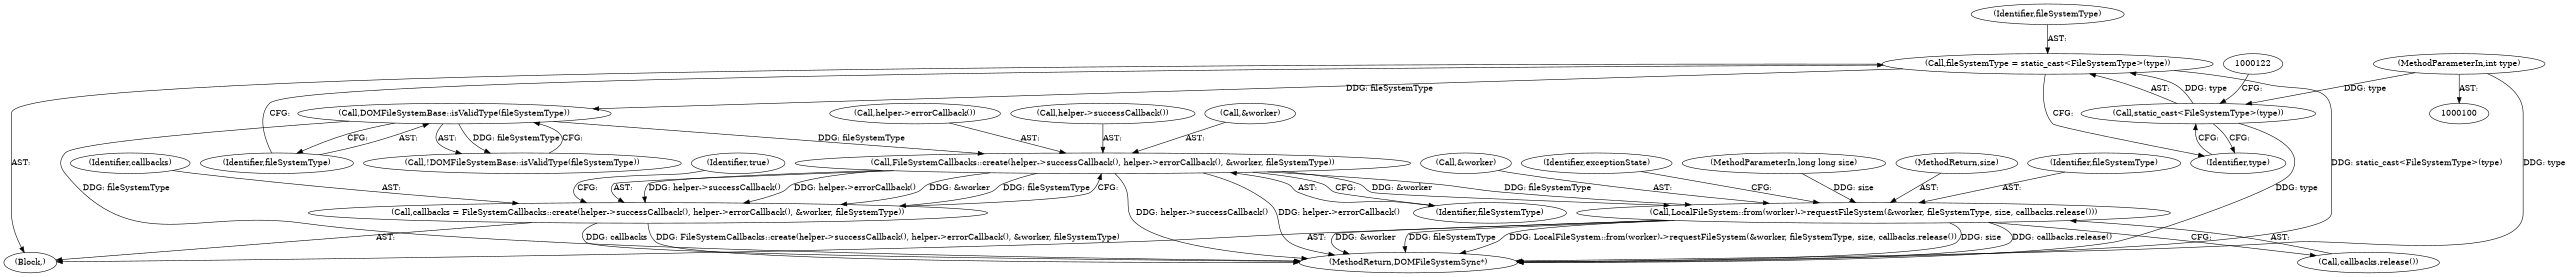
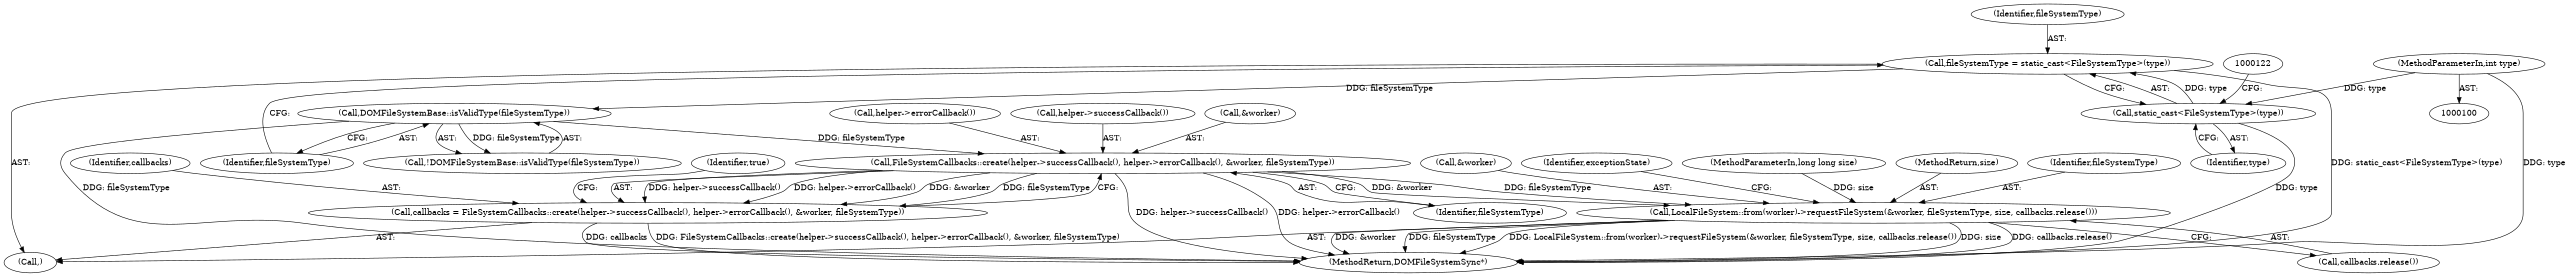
edge "(Call,fileSystemType = static_cast<FileSystemType>(type))" -> "(Identifier,type)": now "(Call,fileSystemType = static_cast<FileSystemType>(type))" -> "(Call,static_cast<FileSystemType>(type))"
edge "(Call,!DOMFileSystemBase::isValidType(fileSystemType))" -> "(Call,DOMFileSystemBase::isValidType(fileSystemType))": label "CFG: " -> "AST: "
edge "(Call,static_cast<FileSystemType>(type))" -> "(Identifier,type)": label "CFG: " -> "AST: "
node "(Block,)": label "(Block,)" -> "(Call,)"
